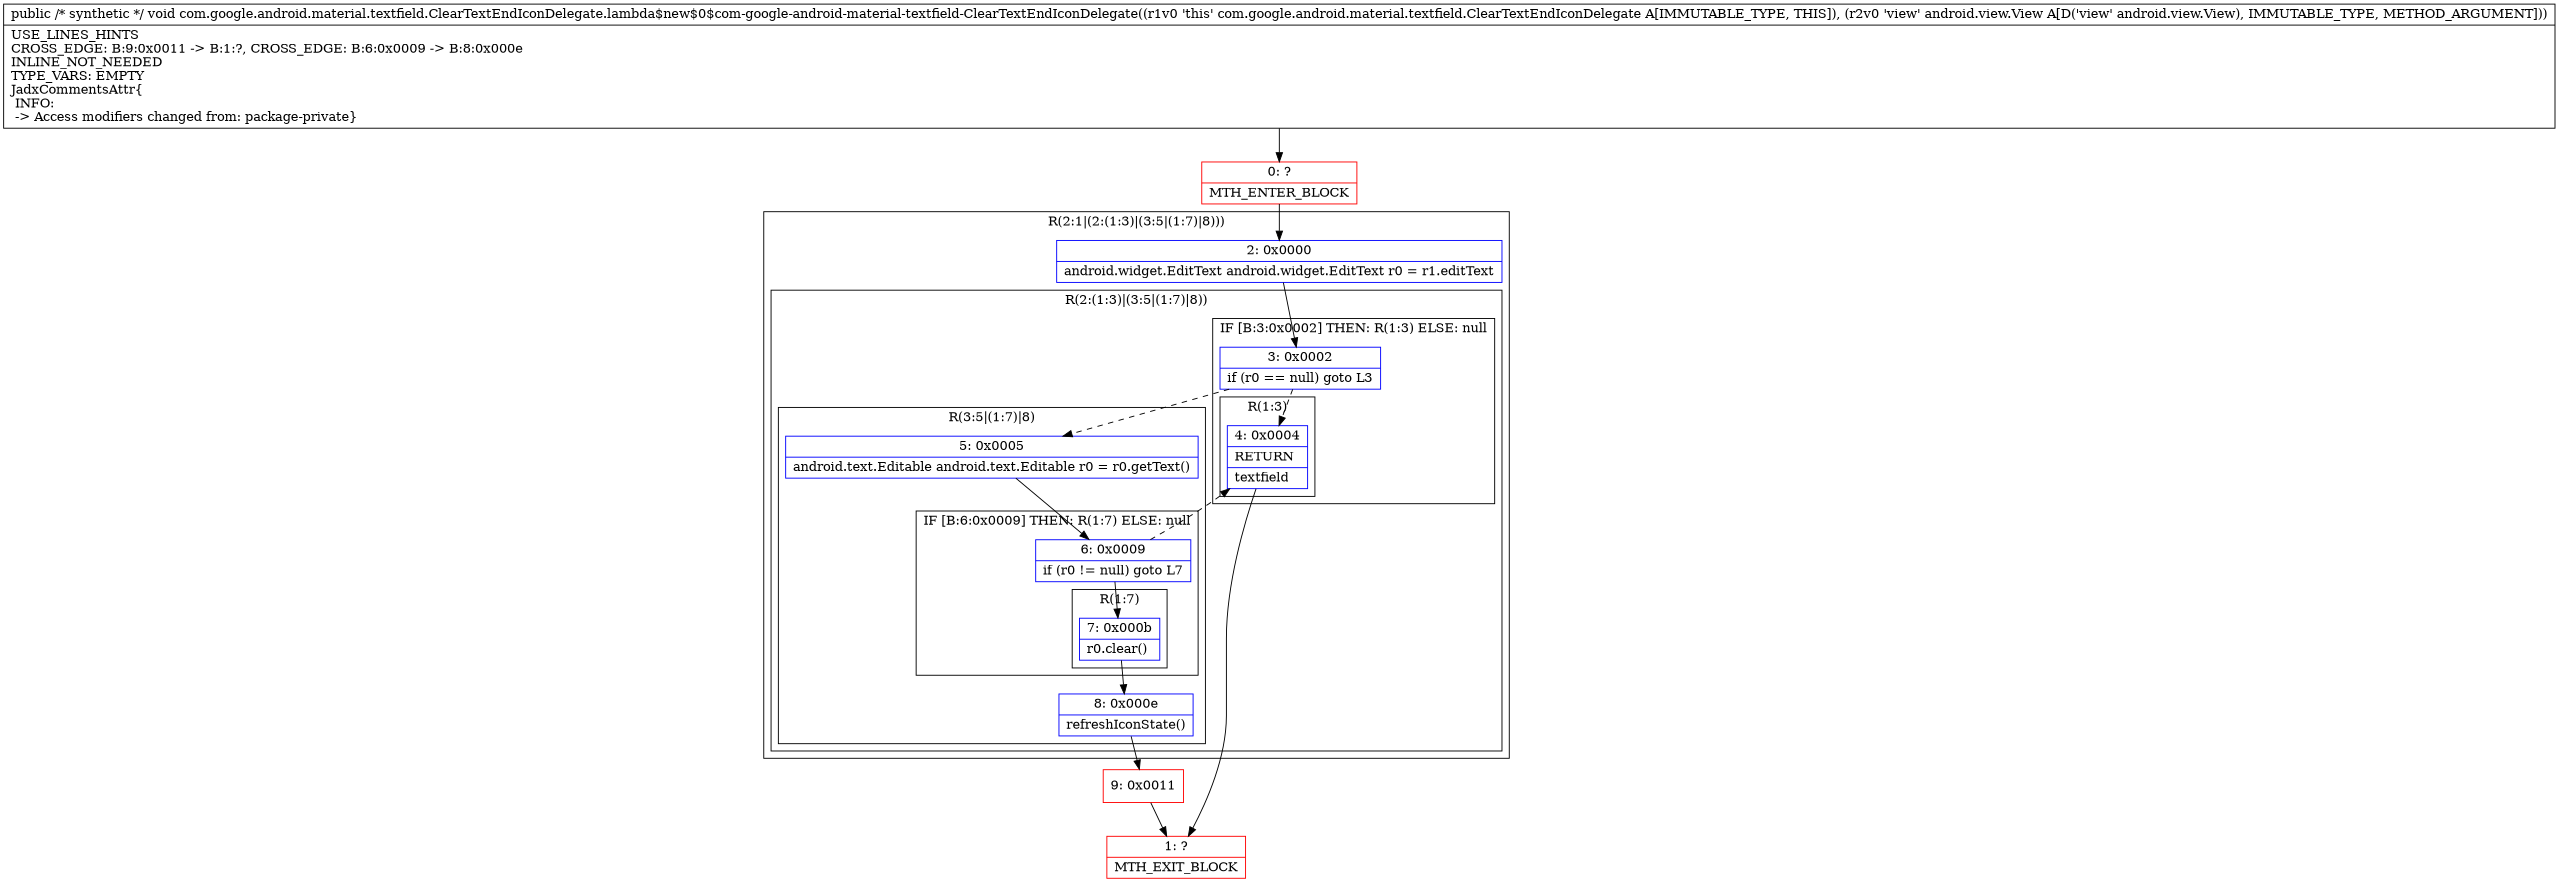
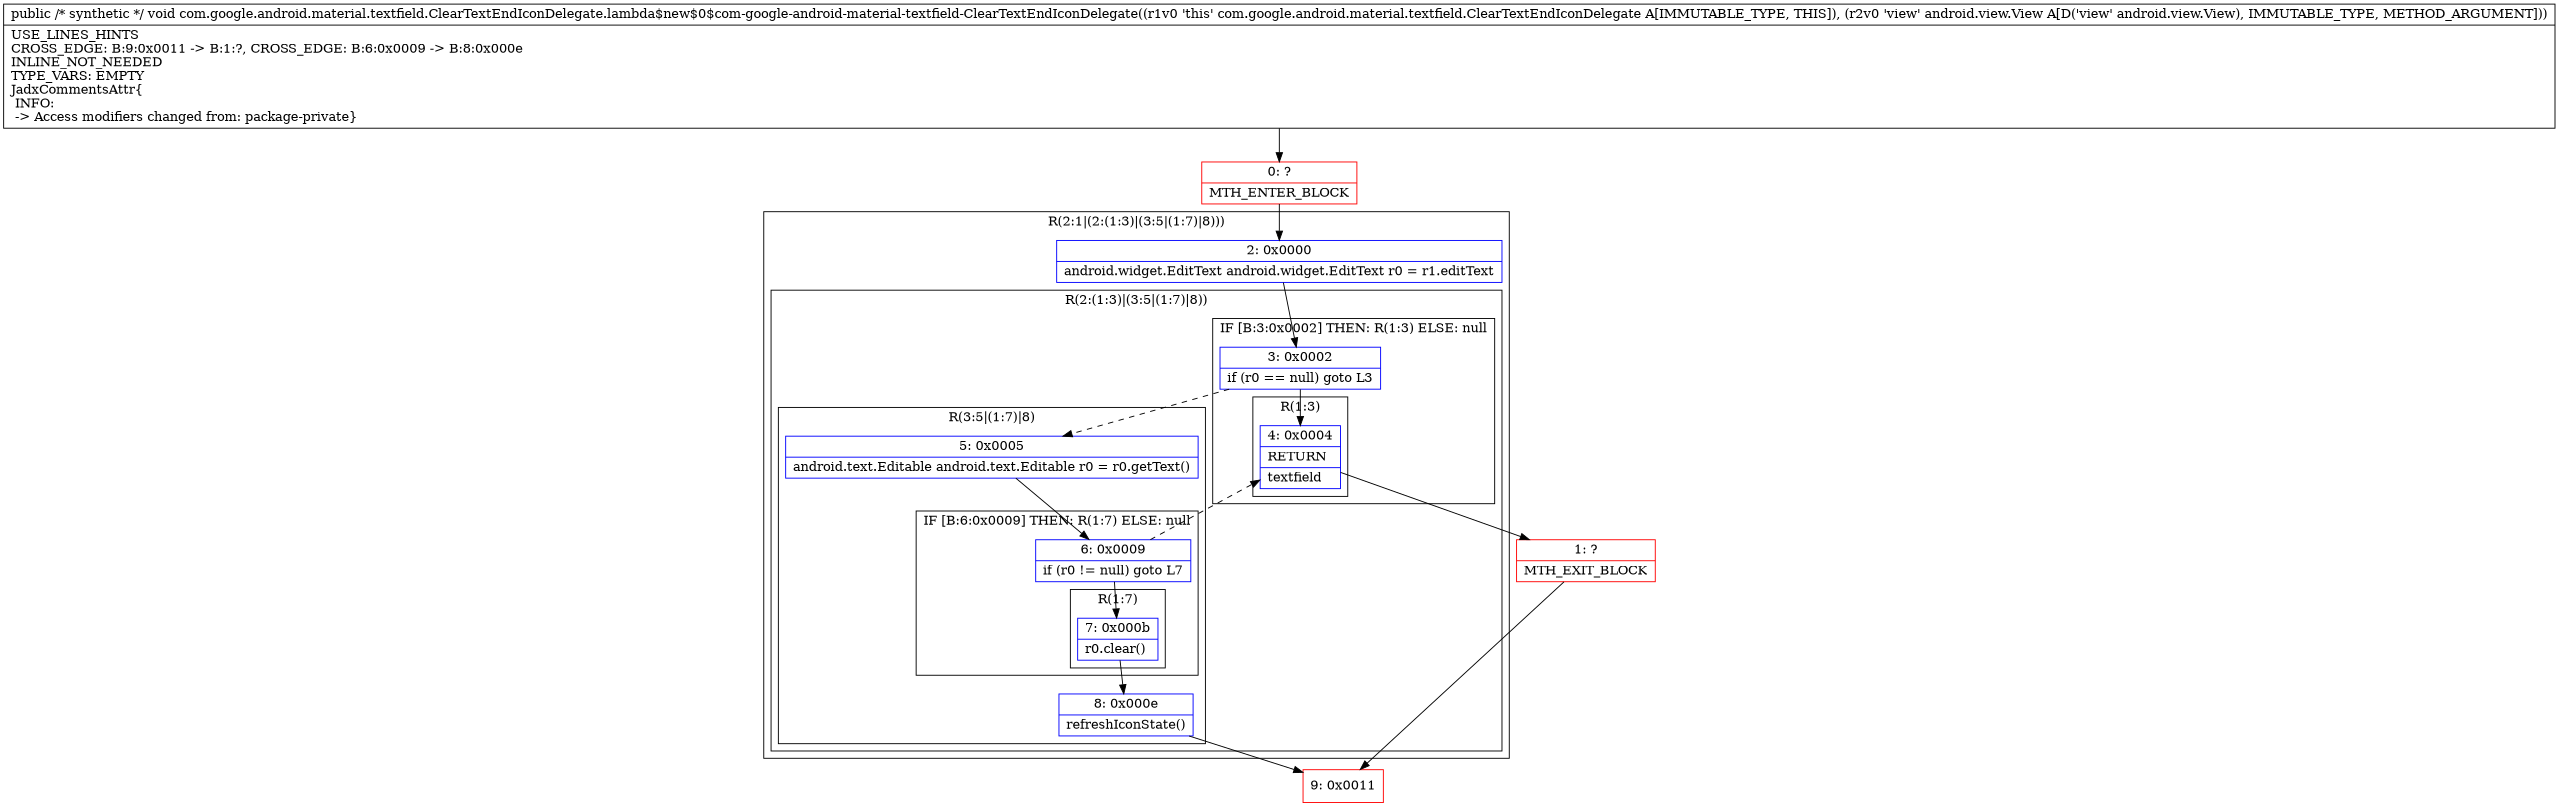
edge "3: 0x0002" -> "4: 0x0004": style dashed -> solid
edge "9: 0x0011" -> "1: ?": reversed
